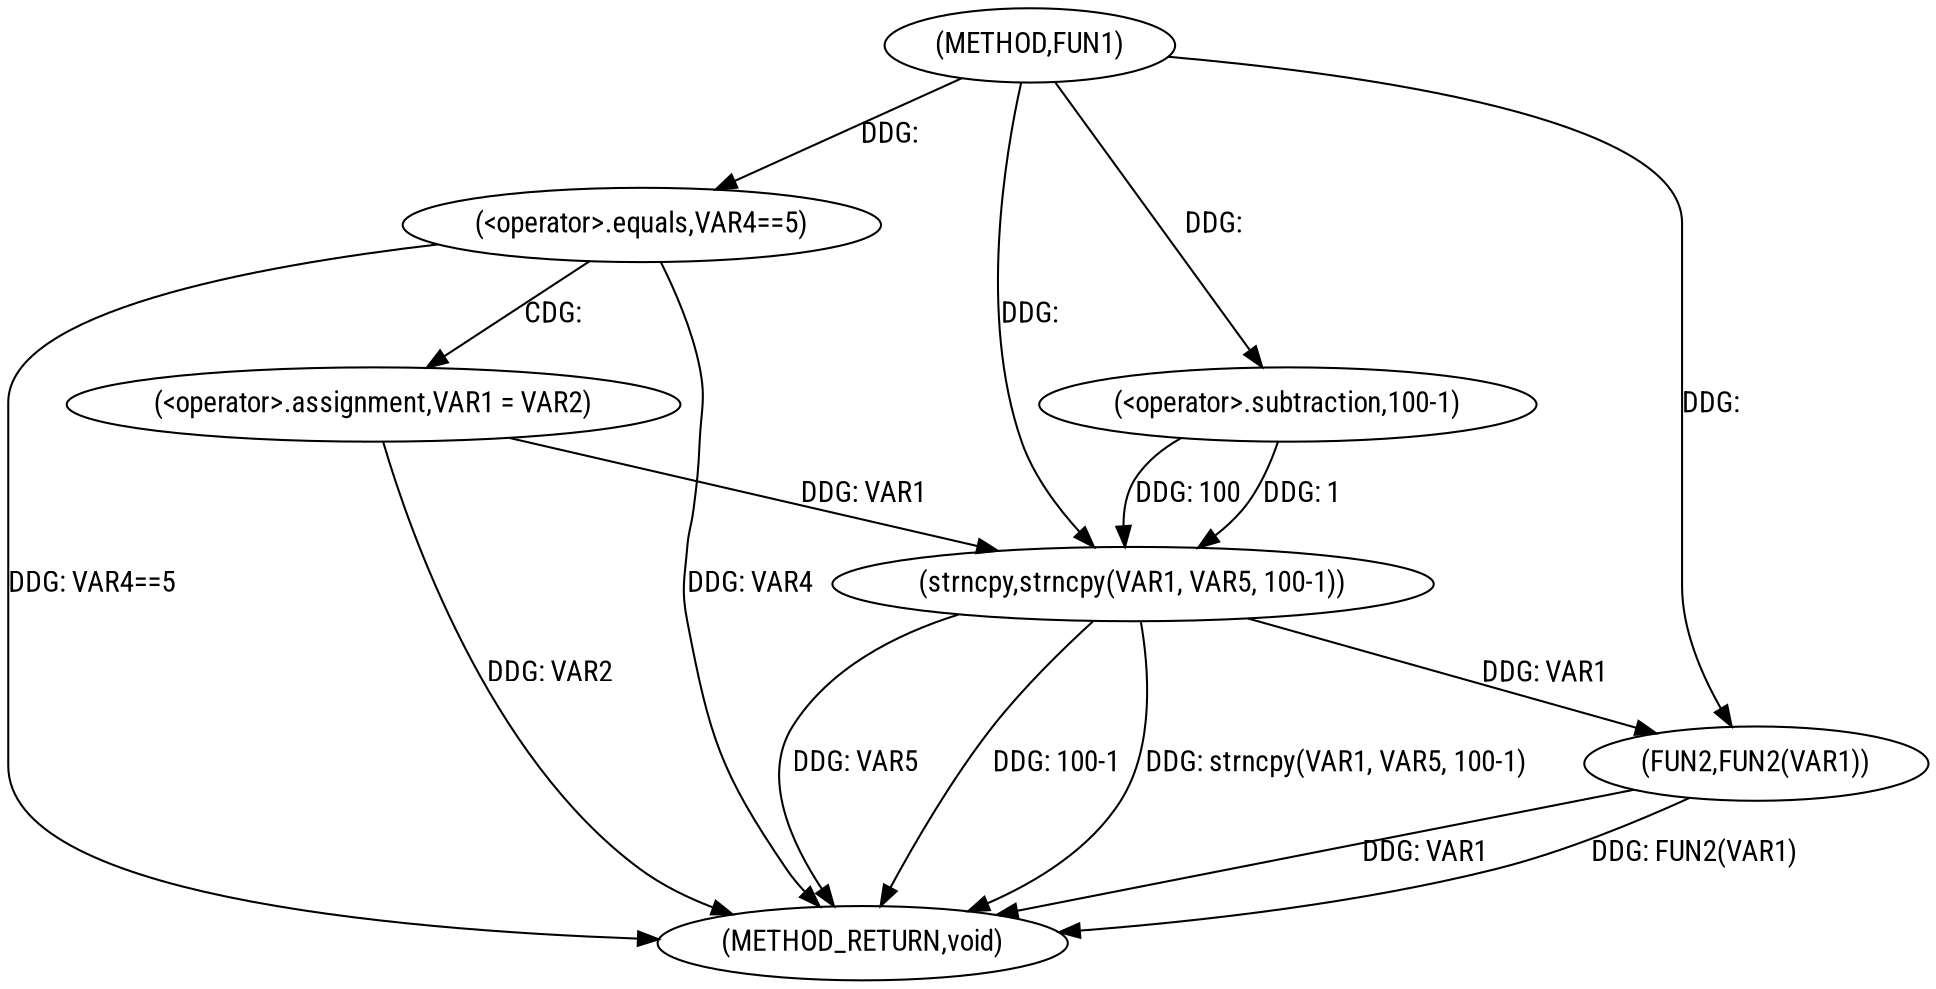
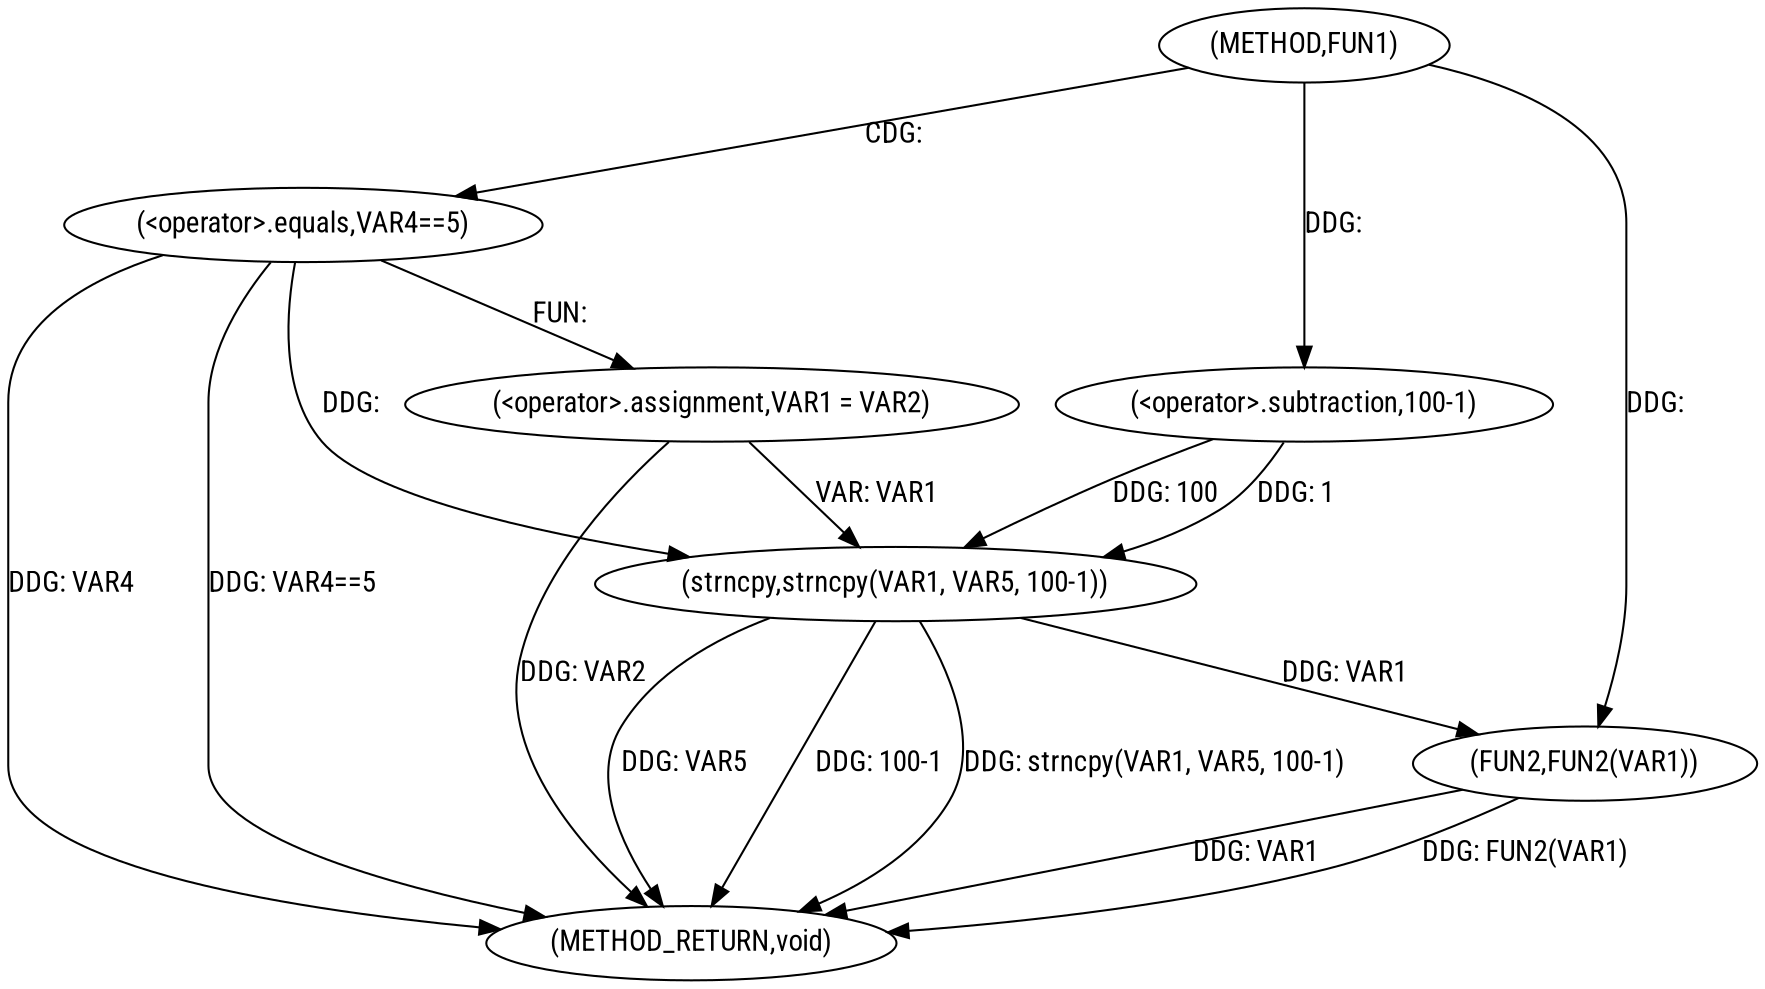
edge "(METHOD,FUN1)" -> "(<operator>.equals,VAR4==5)": label "DDG: " -> "CDG: "
edge "(<operator>.equals,VAR4==5)" -> "(<operator>.assignment,VAR1 = VAR2)": label "CDG: " -> "FUN: "
edge "(METHOD,FUN1)" -> "(strncpy,strncpy(VAR1, VAR5, 100-1))": now "(<operator>.equals,VAR4==5)" -> "(strncpy,strncpy(VAR1, VAR5, 100-1))"
edge "(<operator>.assignment,VAR1 = VAR2)" -> "(strncpy,strncpy(VAR1, VAR5, 100-1))": label "DDG: VAR1" -> "VAR: VAR1"
